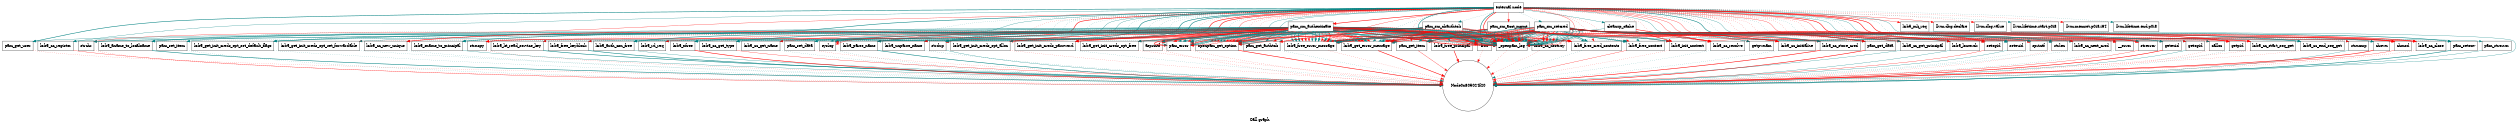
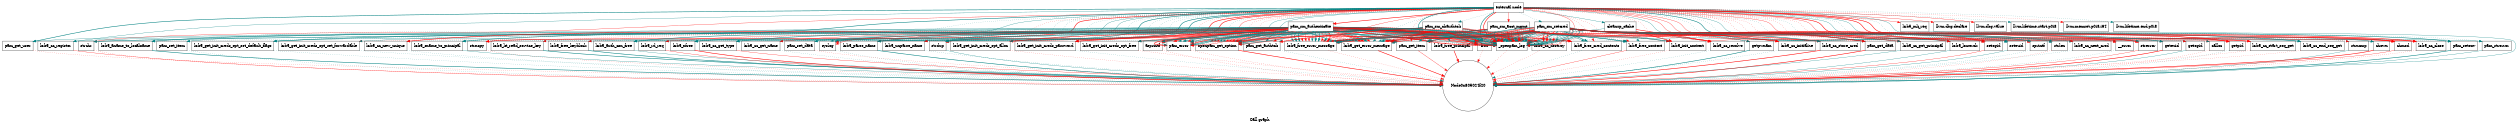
edge "external node" -> "llvm.dbg.value": style dotted -> solid
edge "pam_sm_setcred" -> "pam_strerror": added
edge "getpwnam" -> "Node0x805024f20": added
edge "krb5_rd_req" -> "Node0x805024f20": added
